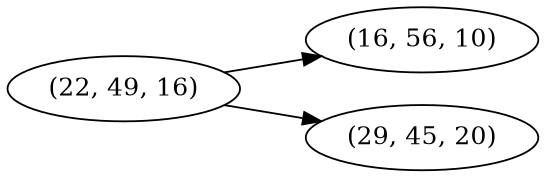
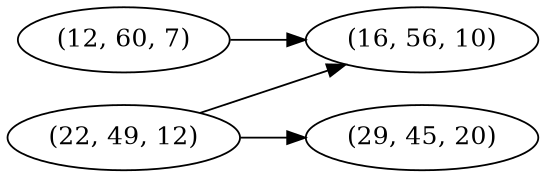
node "(12, 60, 7)": added
node "(22, 49, 16)": label "(22, 49, 16)" -> "(22, 49, 12)"
